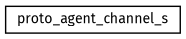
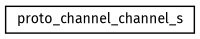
node "proto_agent_channel_s": label "proto_agent_channel_s" -> "proto_channel_channel_s"
